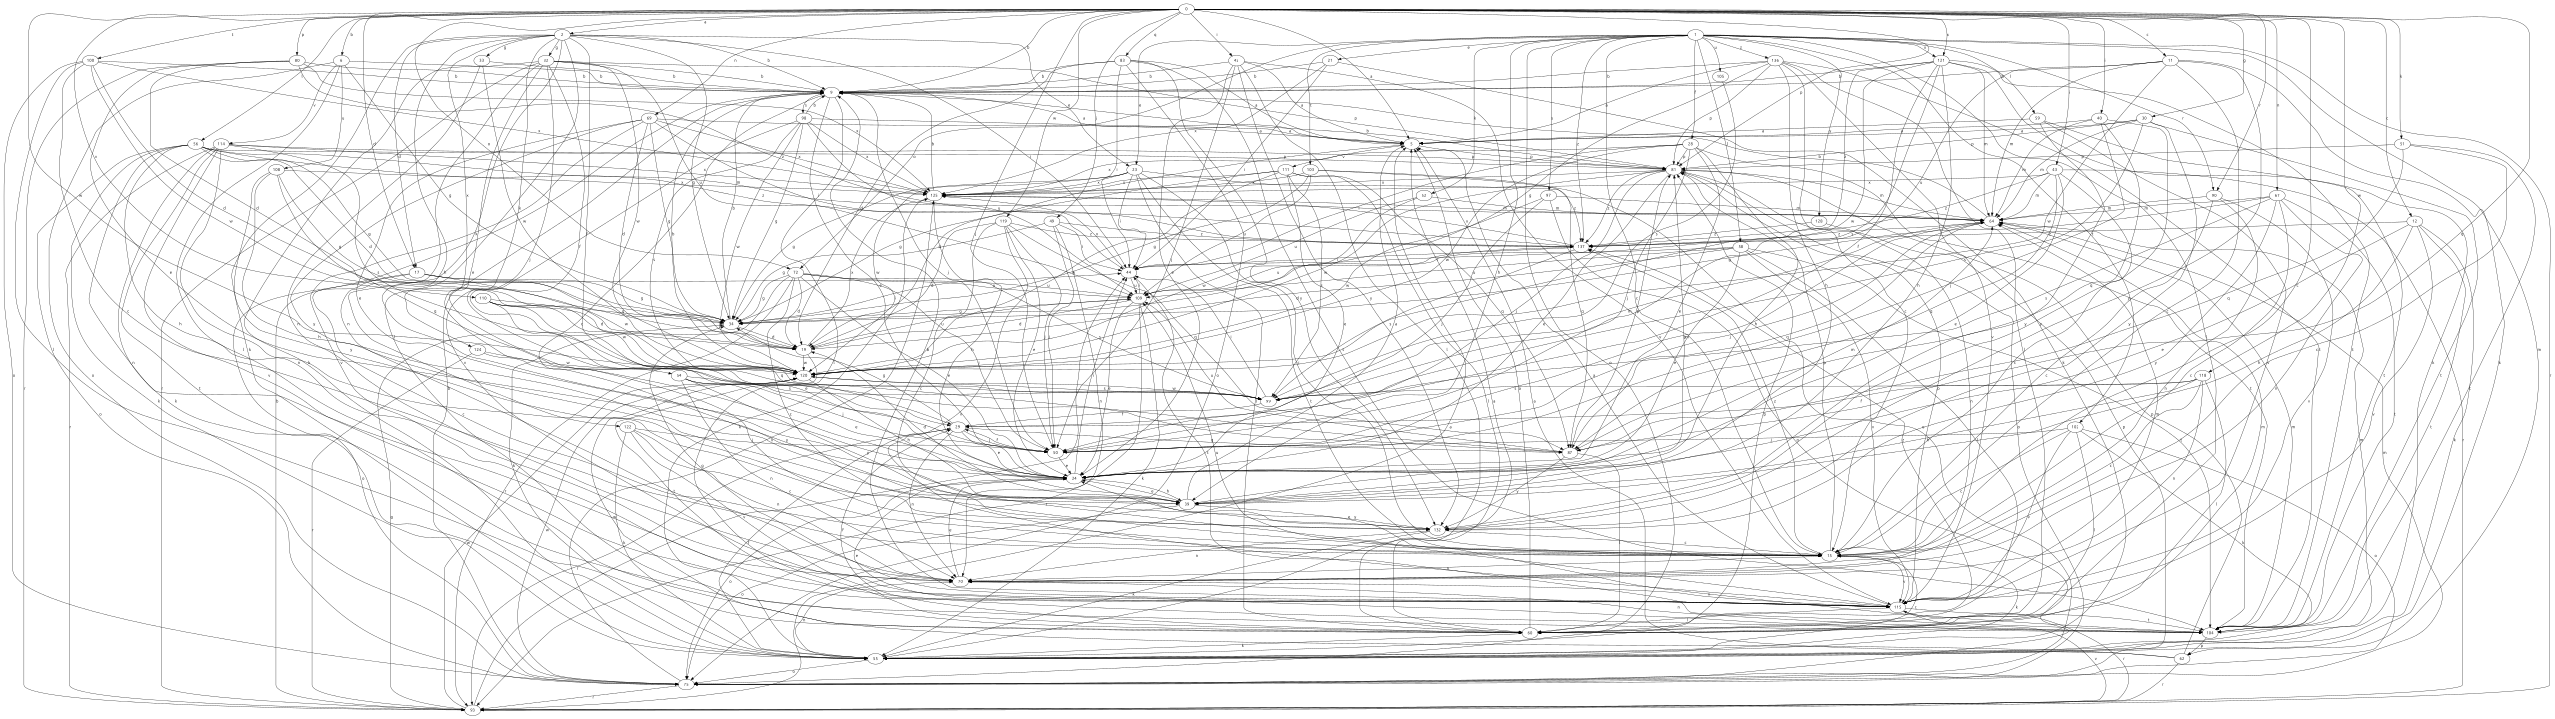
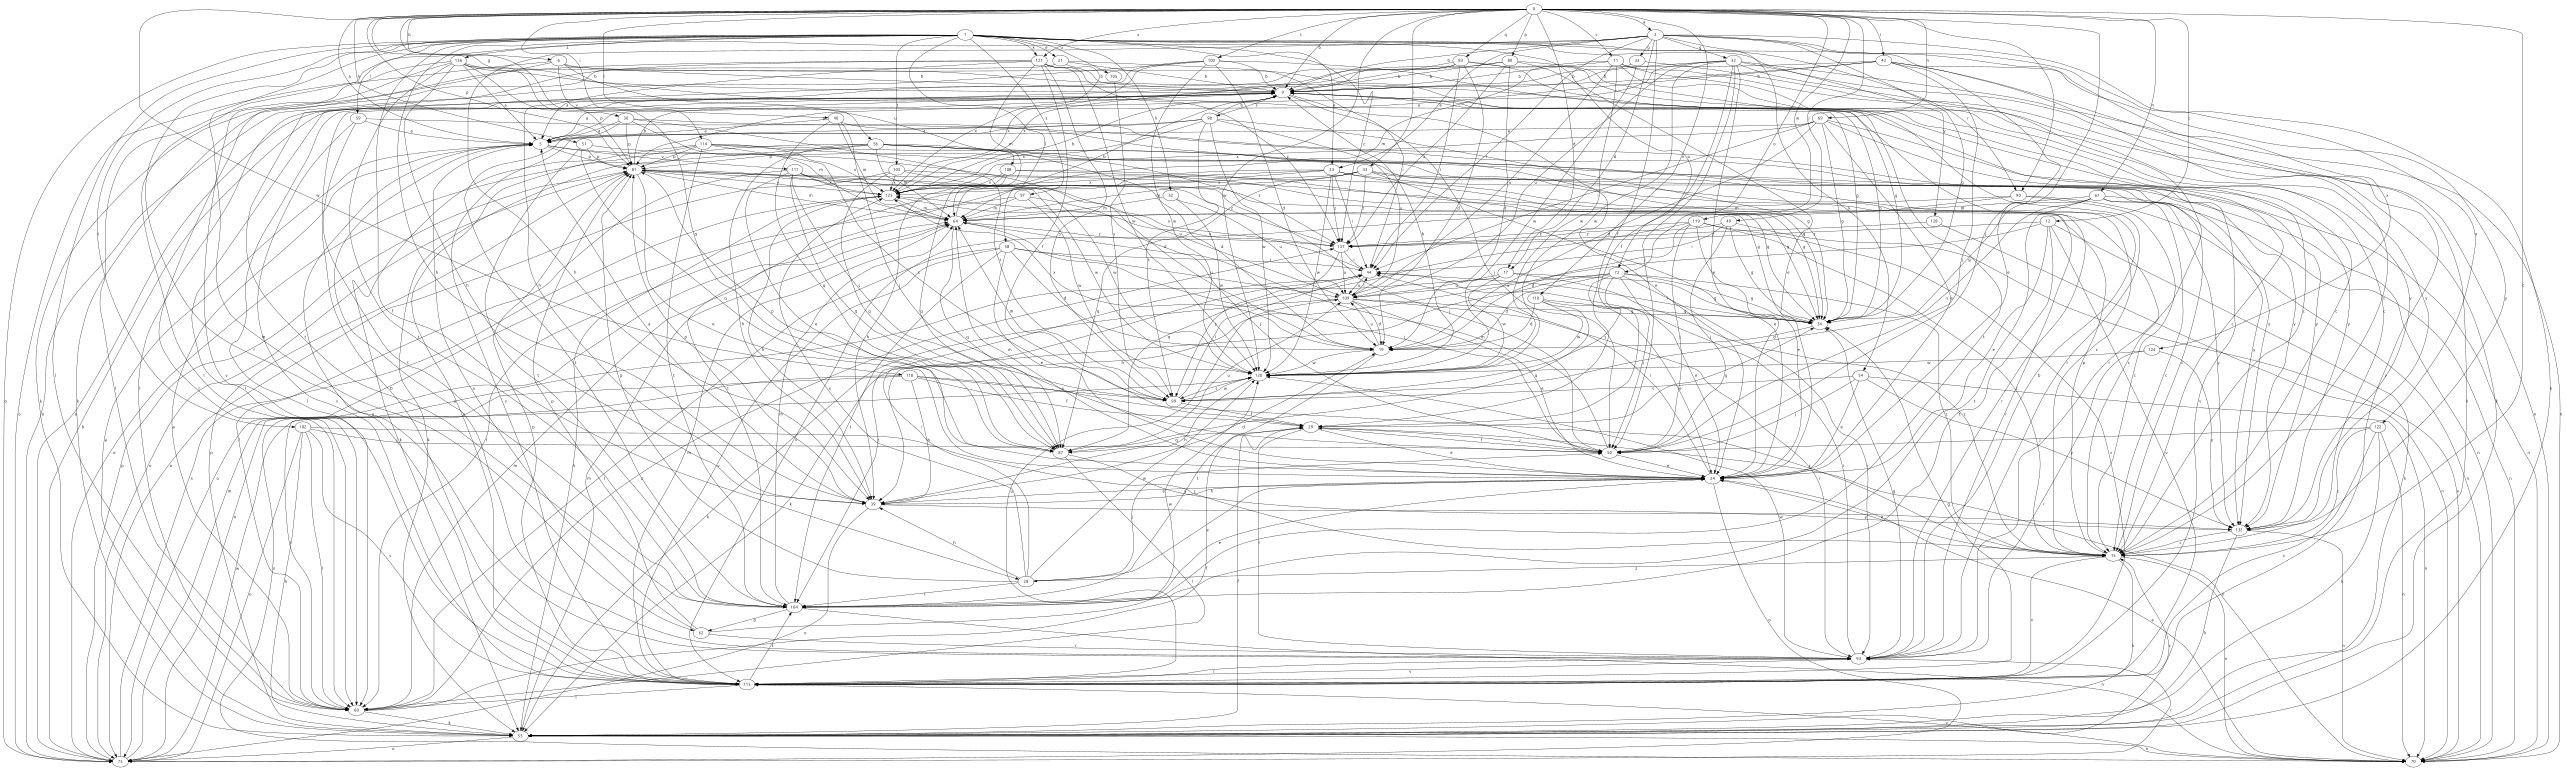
edge "15" -> "137": now "15" -> "28"
